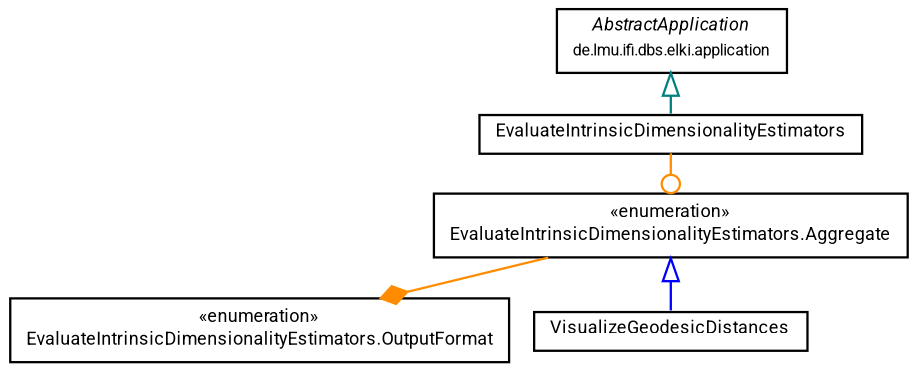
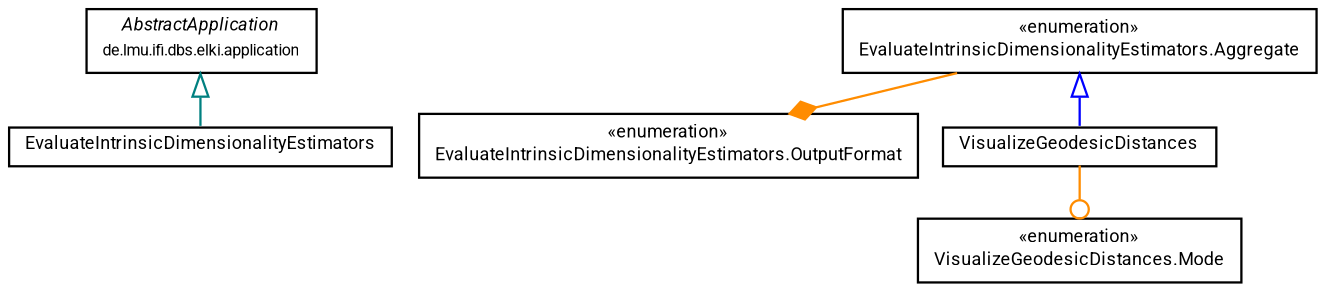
edge "EvaluateIntrinsicDimensionalityEstimators" -> "EvaluateIntrinsicDimensionalityEstimators.Aggregate": removed
node "VisualizeGeodesicDistances.Mode": added
